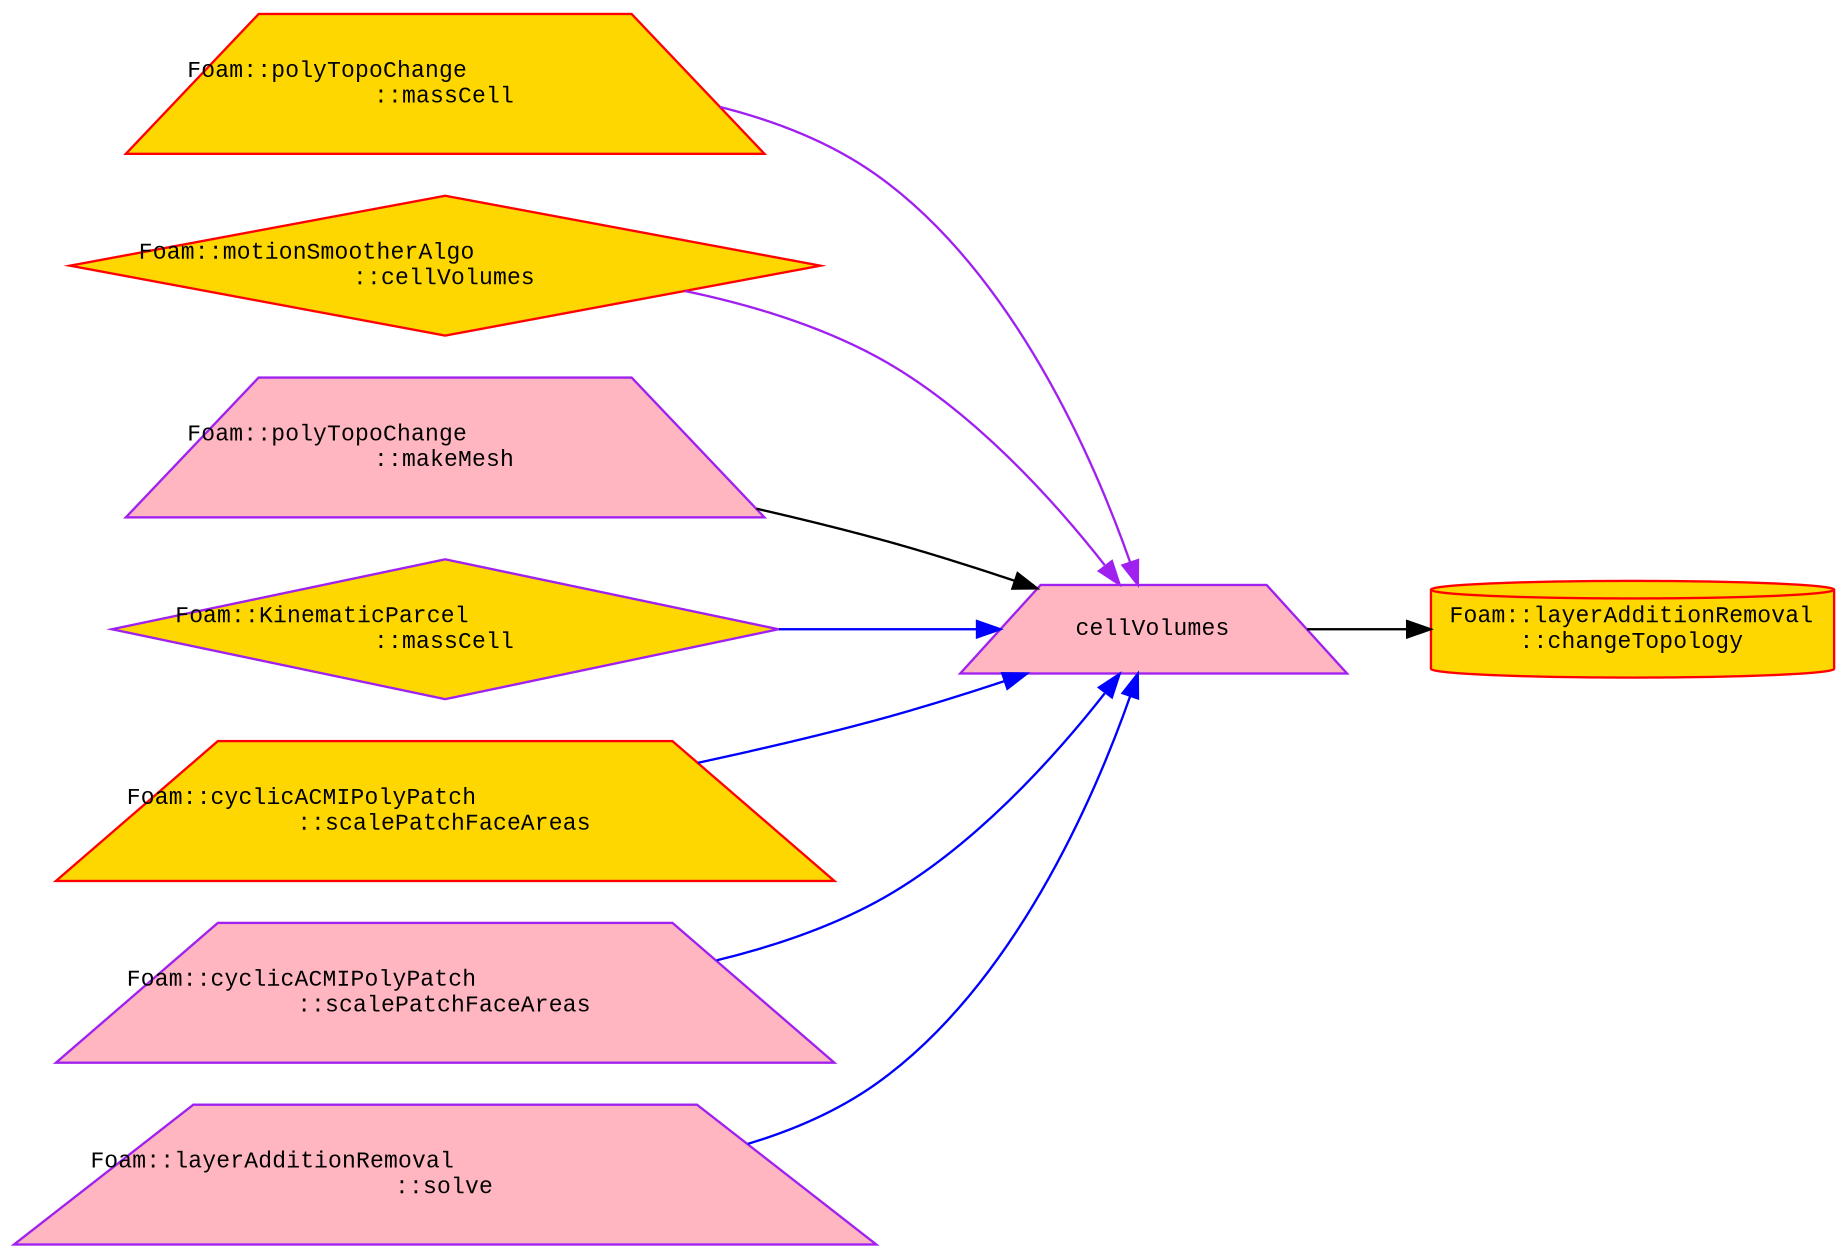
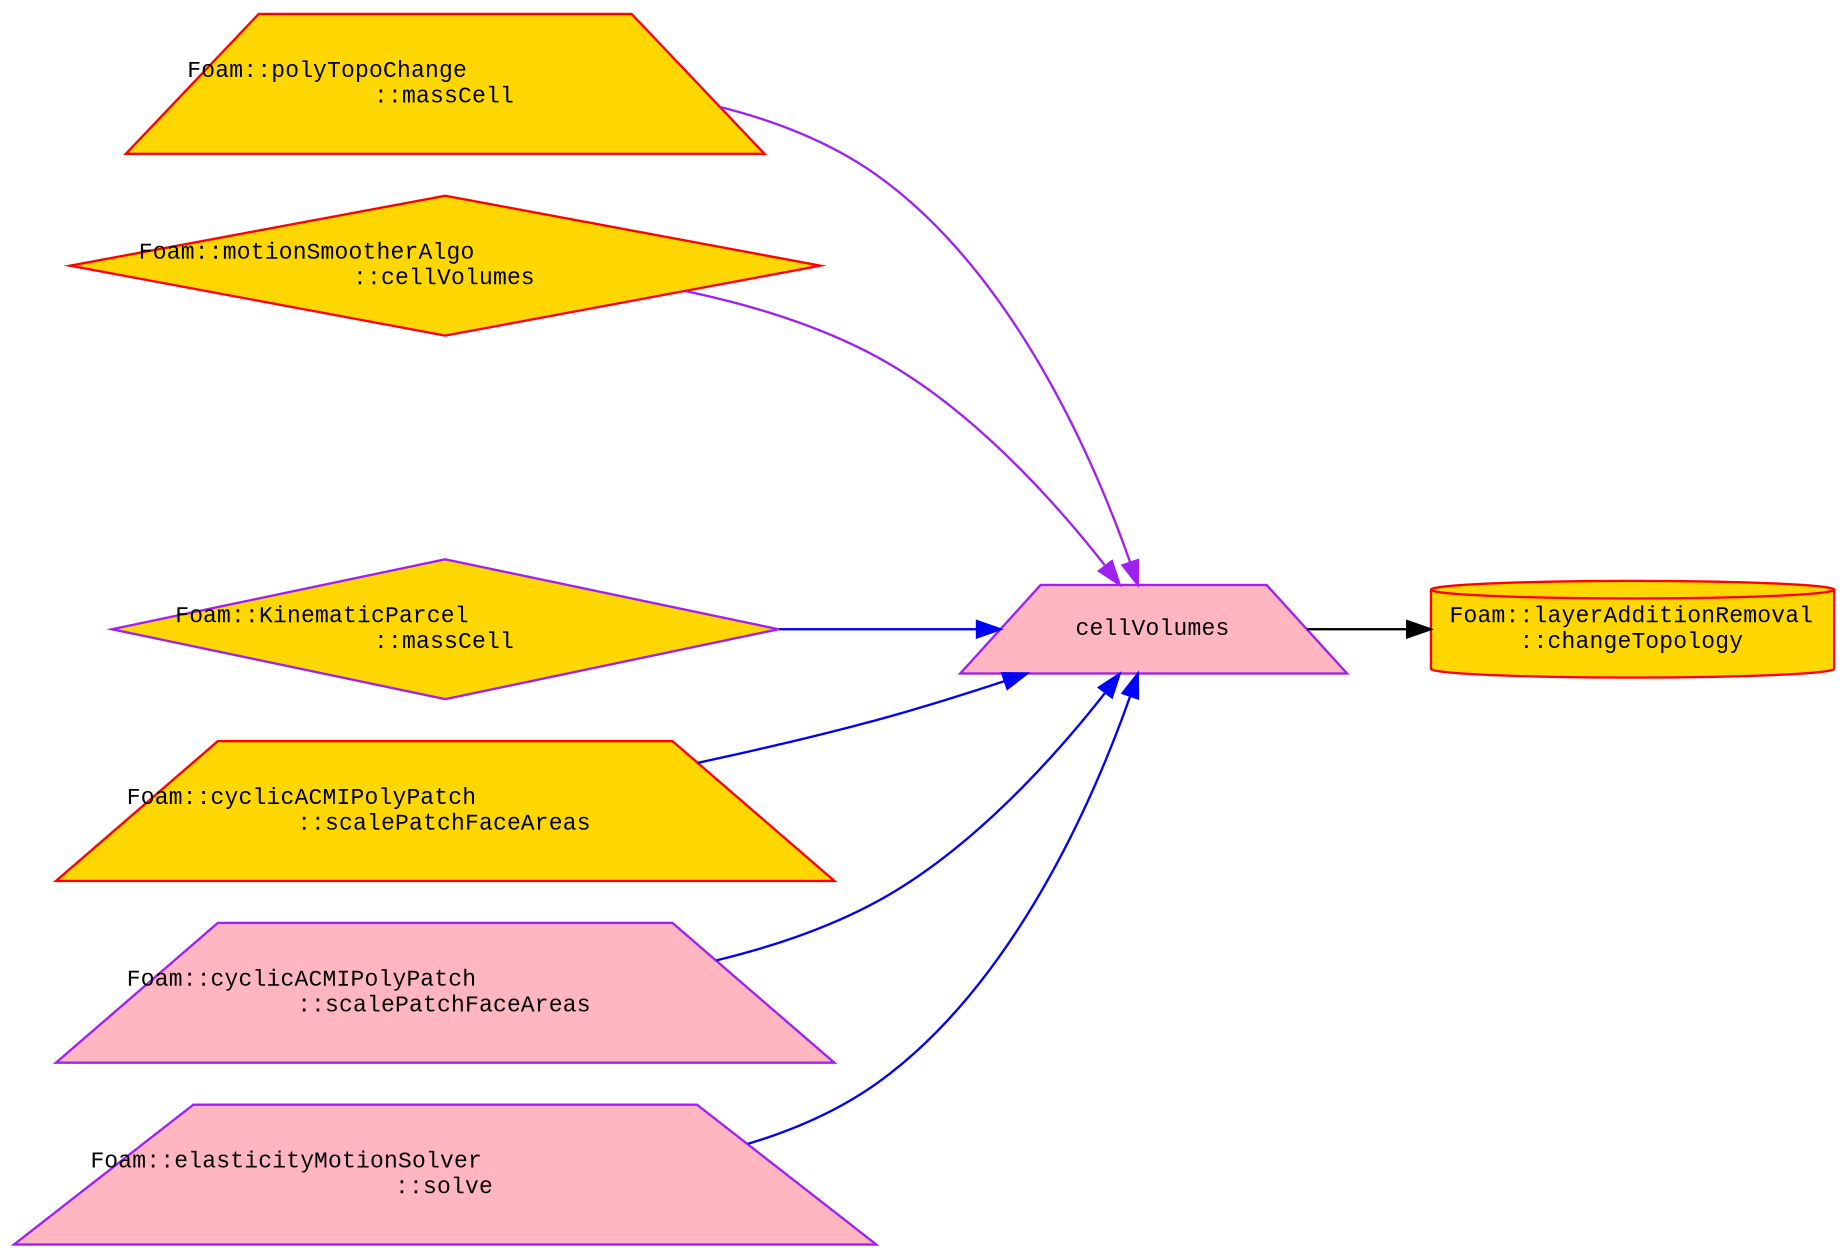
node "Foam::polyTopoChange ::makeMesh": removed
node "Foam::layerAdditionRemoval ::solve": label "Foam::layerAdditionRemoval ::solve" -> "Foam::elasticityMotionSolver ::solve"
